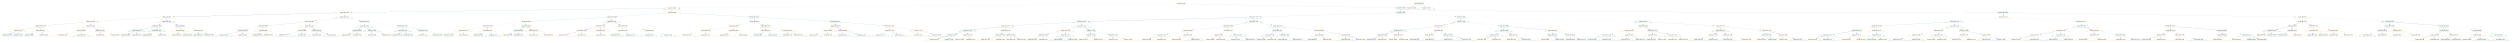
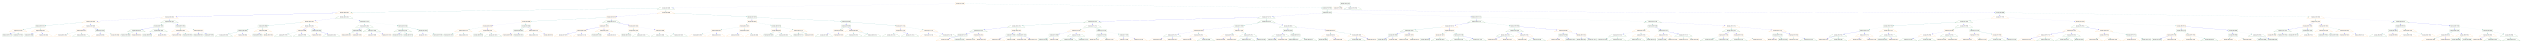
node "Node{data=[6618, 6618]}": added
